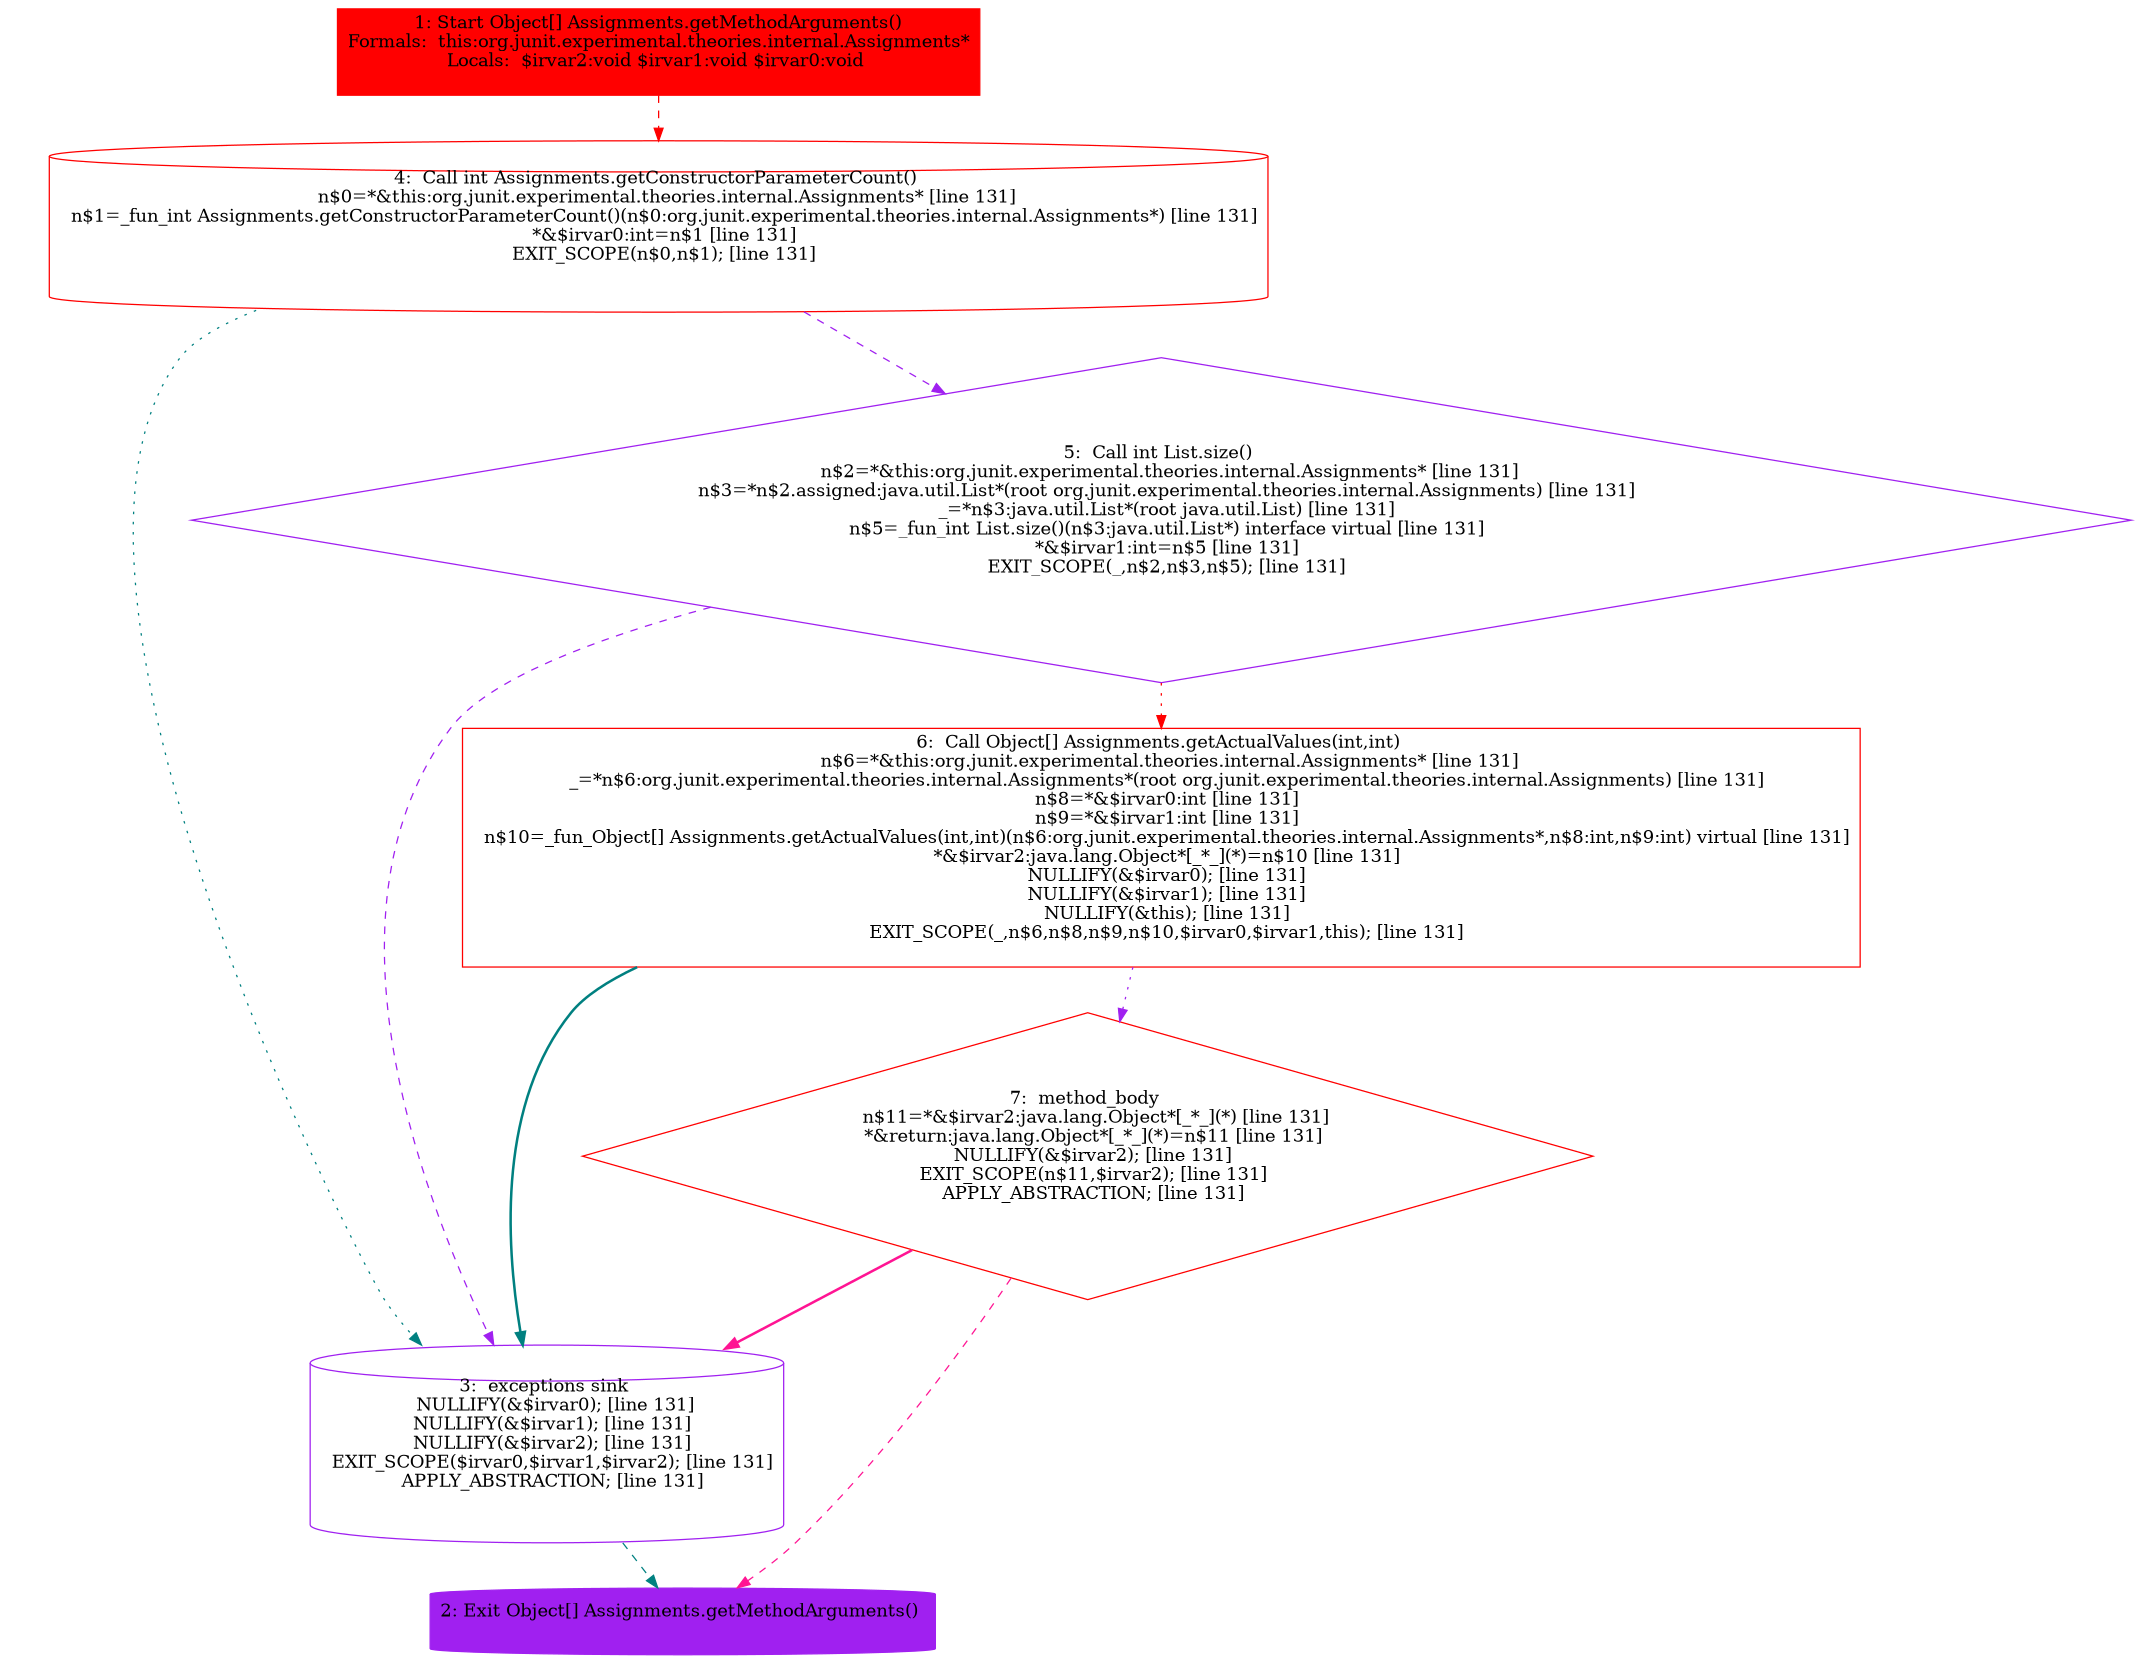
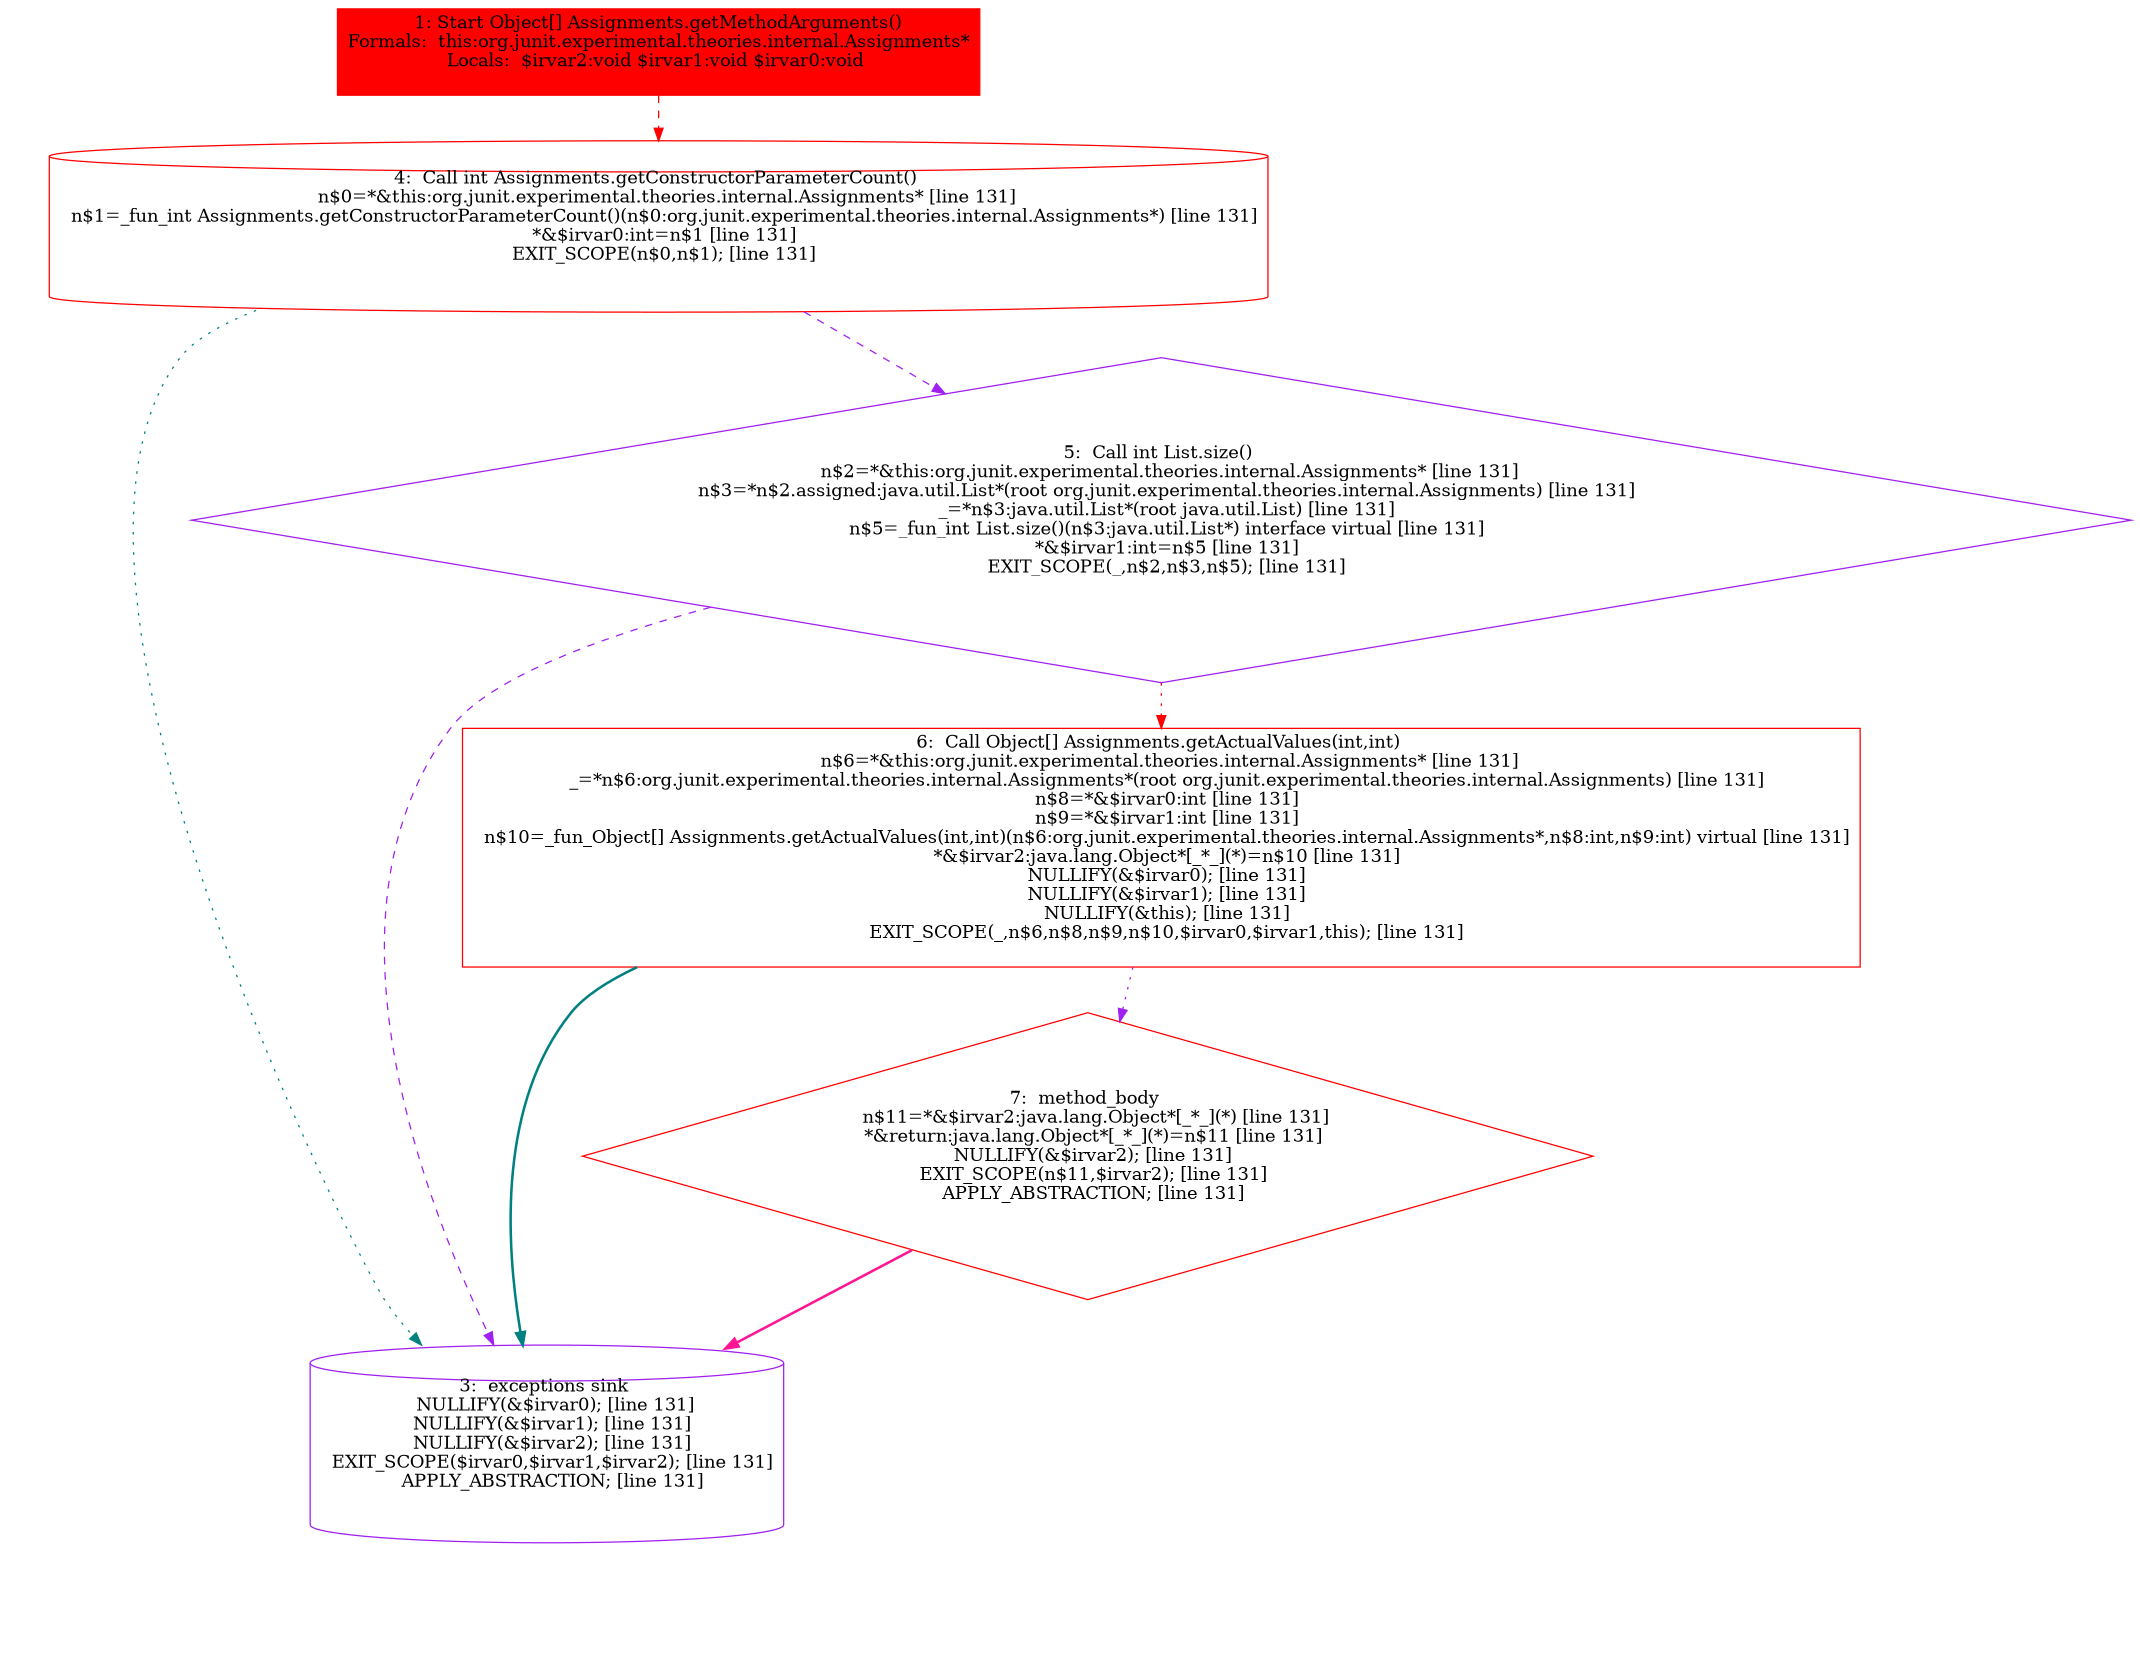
node "2: Exit Object[] Assignments.getMethodArguments()": removed
